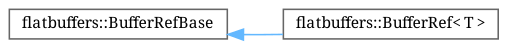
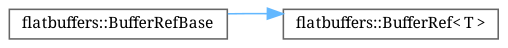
edge "flatbuffers::BufferRef< T >" -> "flatbuffers::BufferRefBase": reversed
